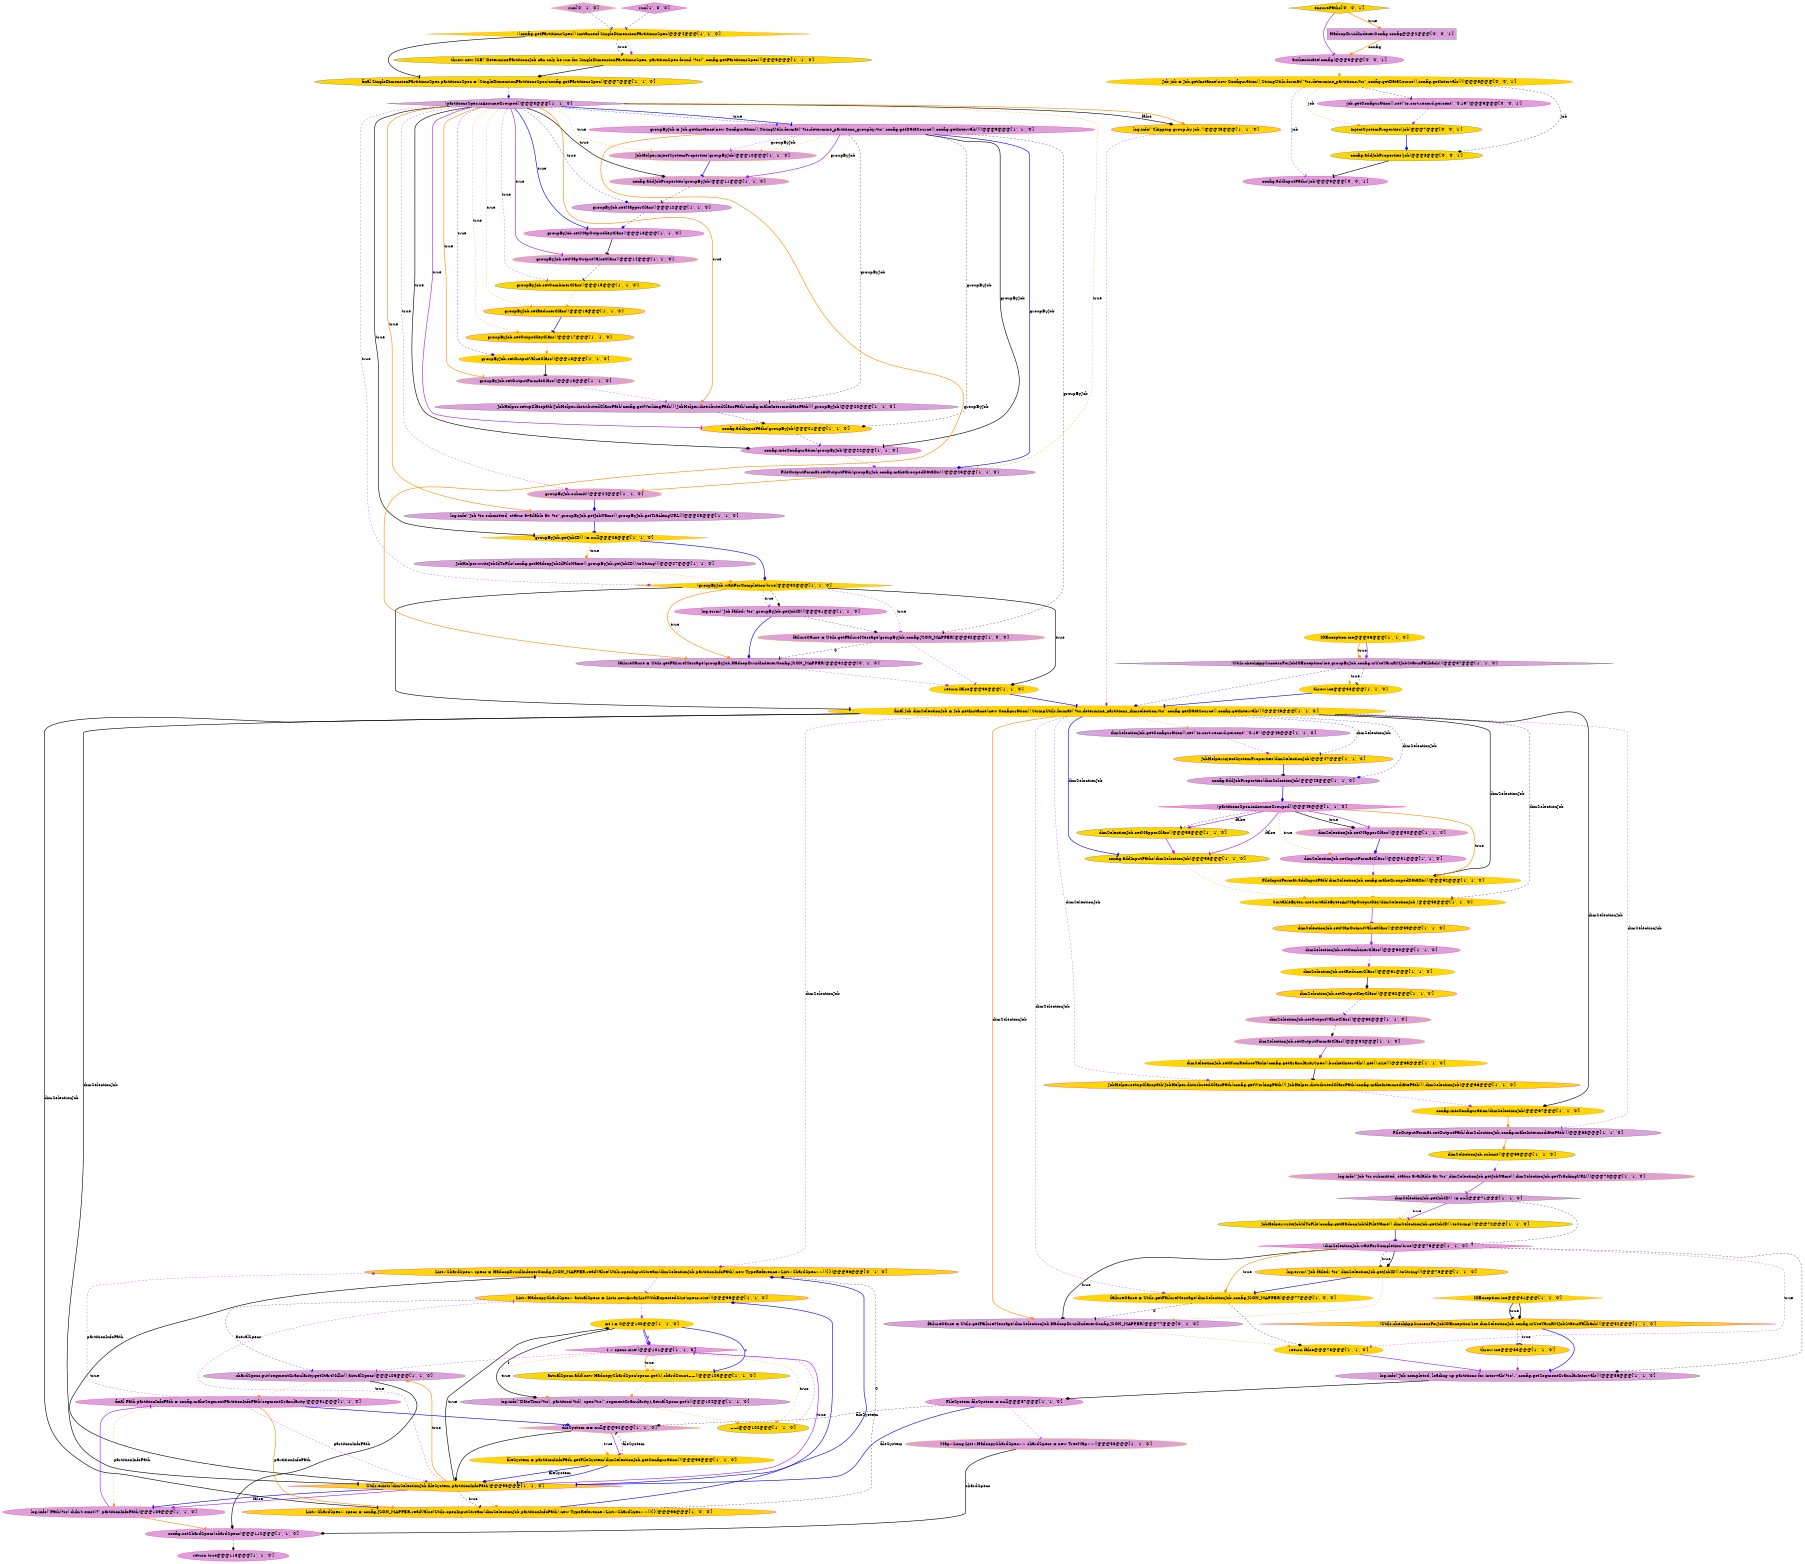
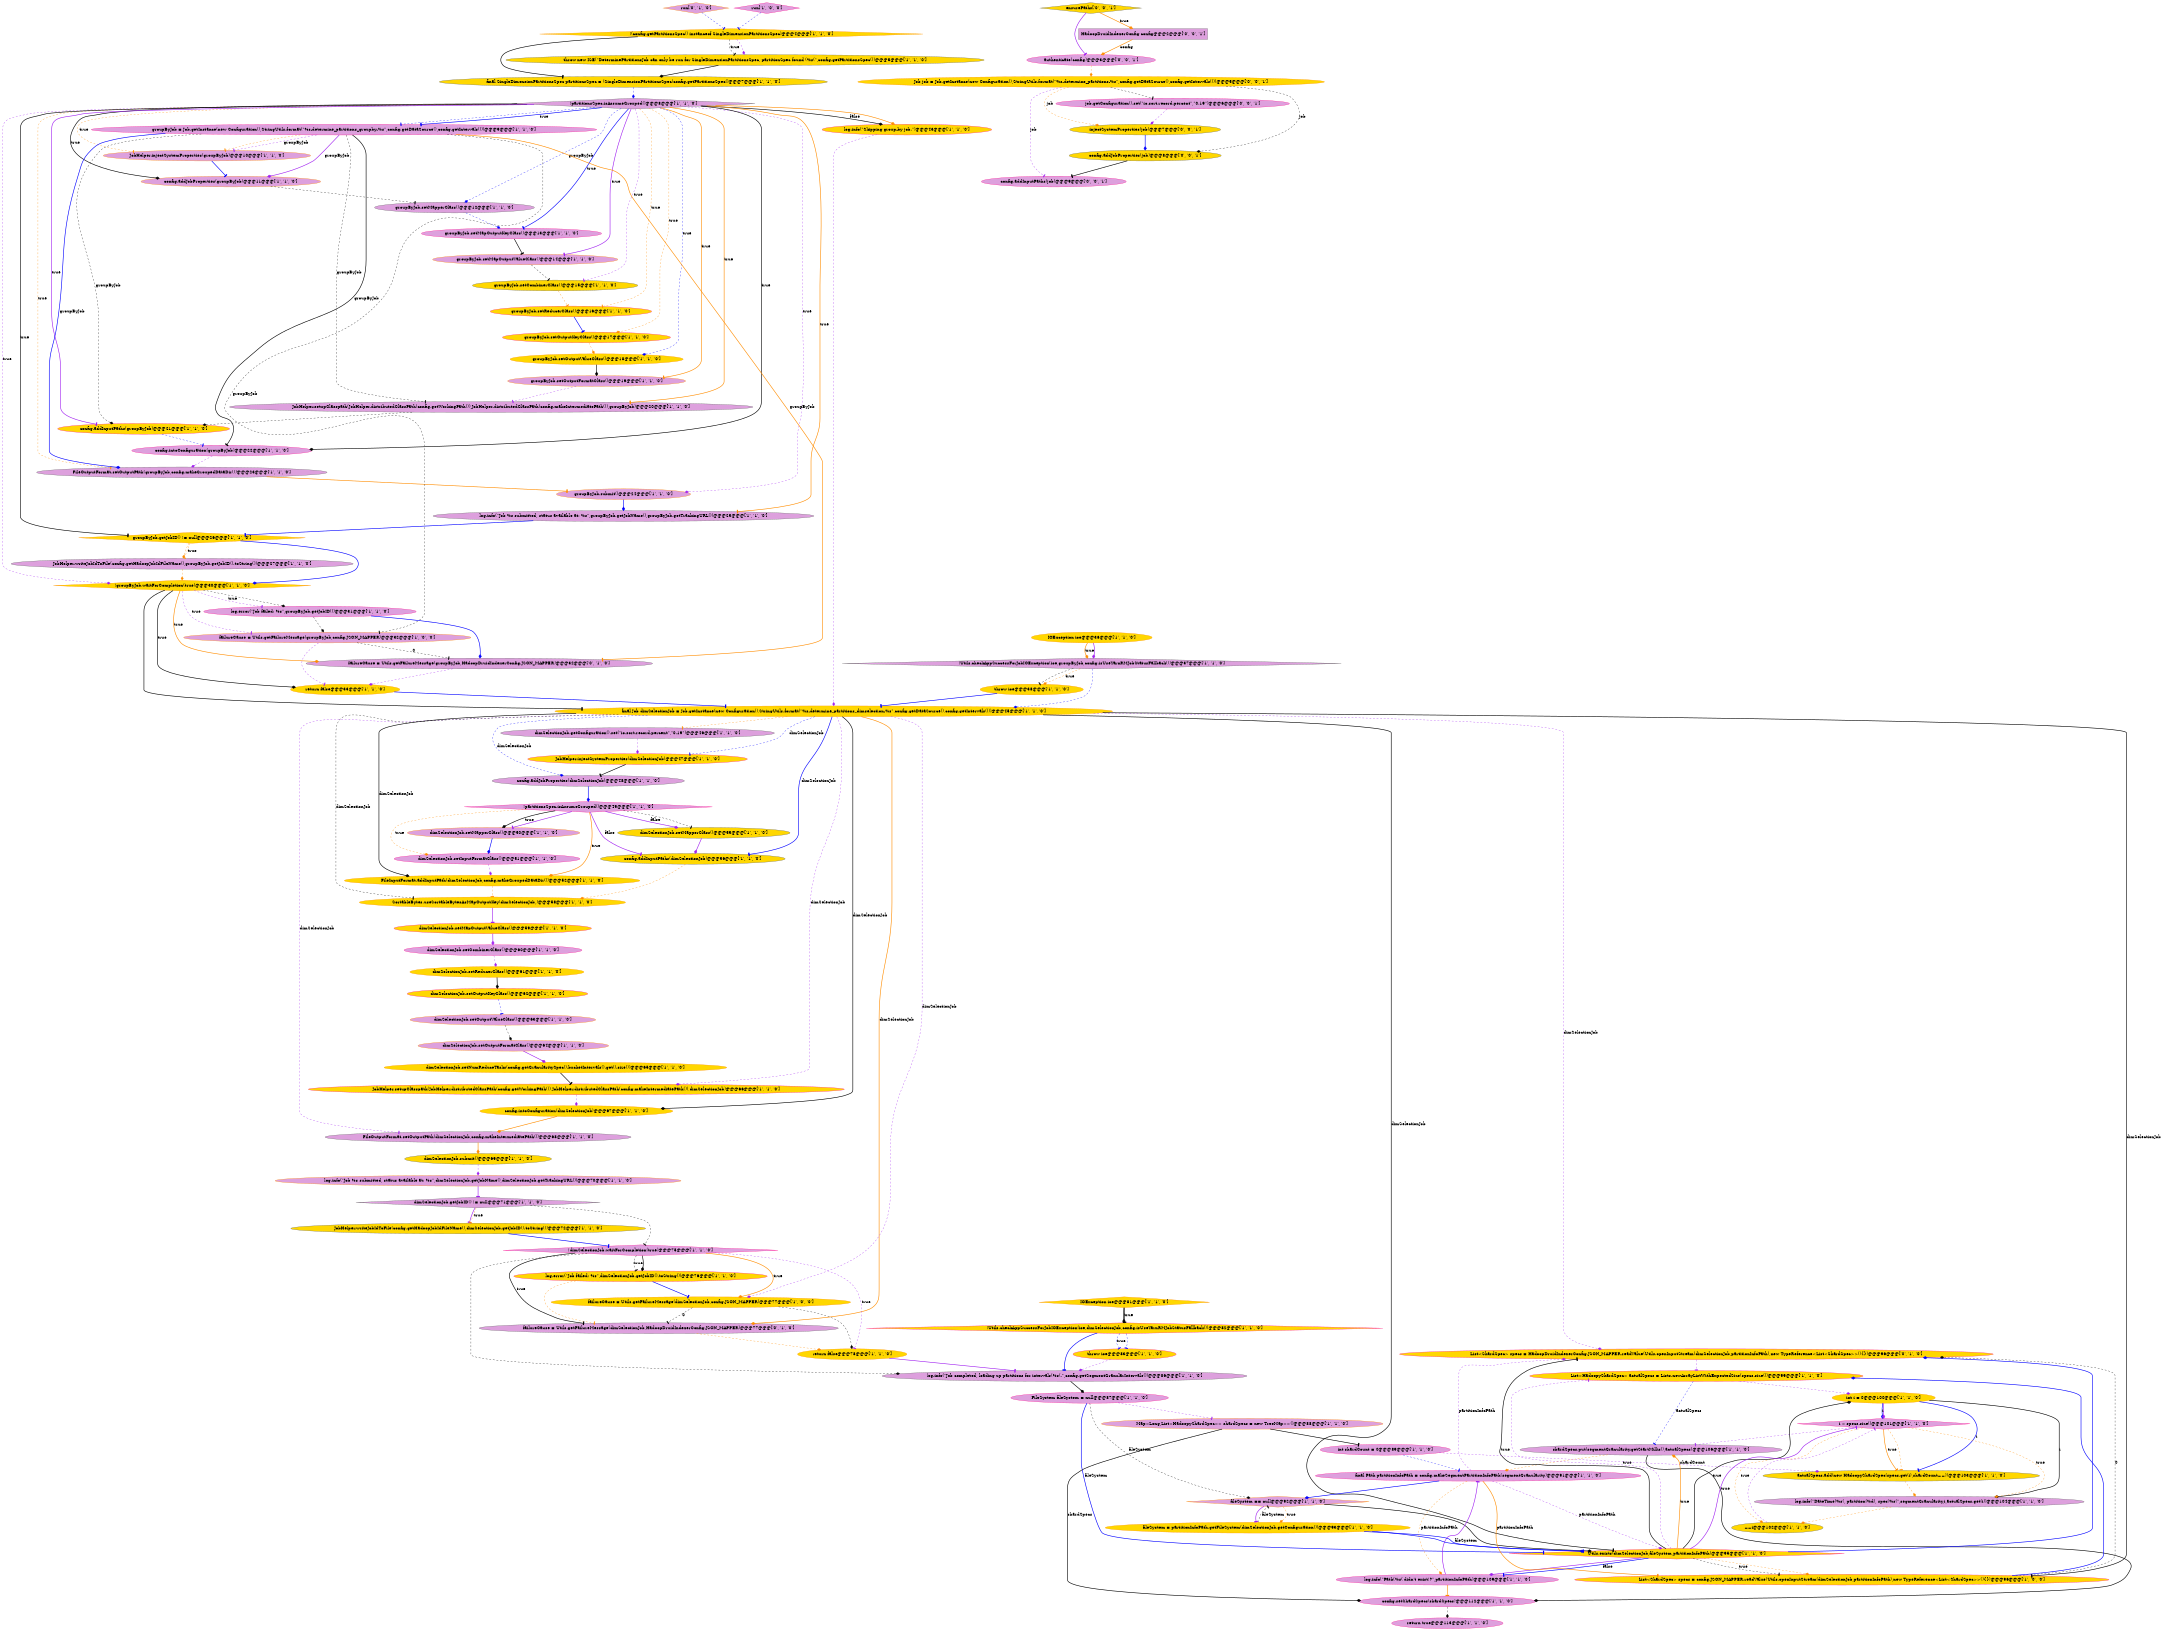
edge "!partitionsSpec.isAssumeGrouped()@@@8@@@['1', '1', '0']" -> "groupByJob.setMapperClass()@@@12@@@['1', '1', '0']": label "true" -> "groupByJob"
edge "groupByJob.setOutputValueClass()@@@18@@@['1', '1', '0']" -> "groupByJob.setOutputFormatClass()@@@19@@@['1', '1', '0']": arrowhead tee -> diamond
node "int shardCount = 0@@@89@@@['1', '1', '0']": added
